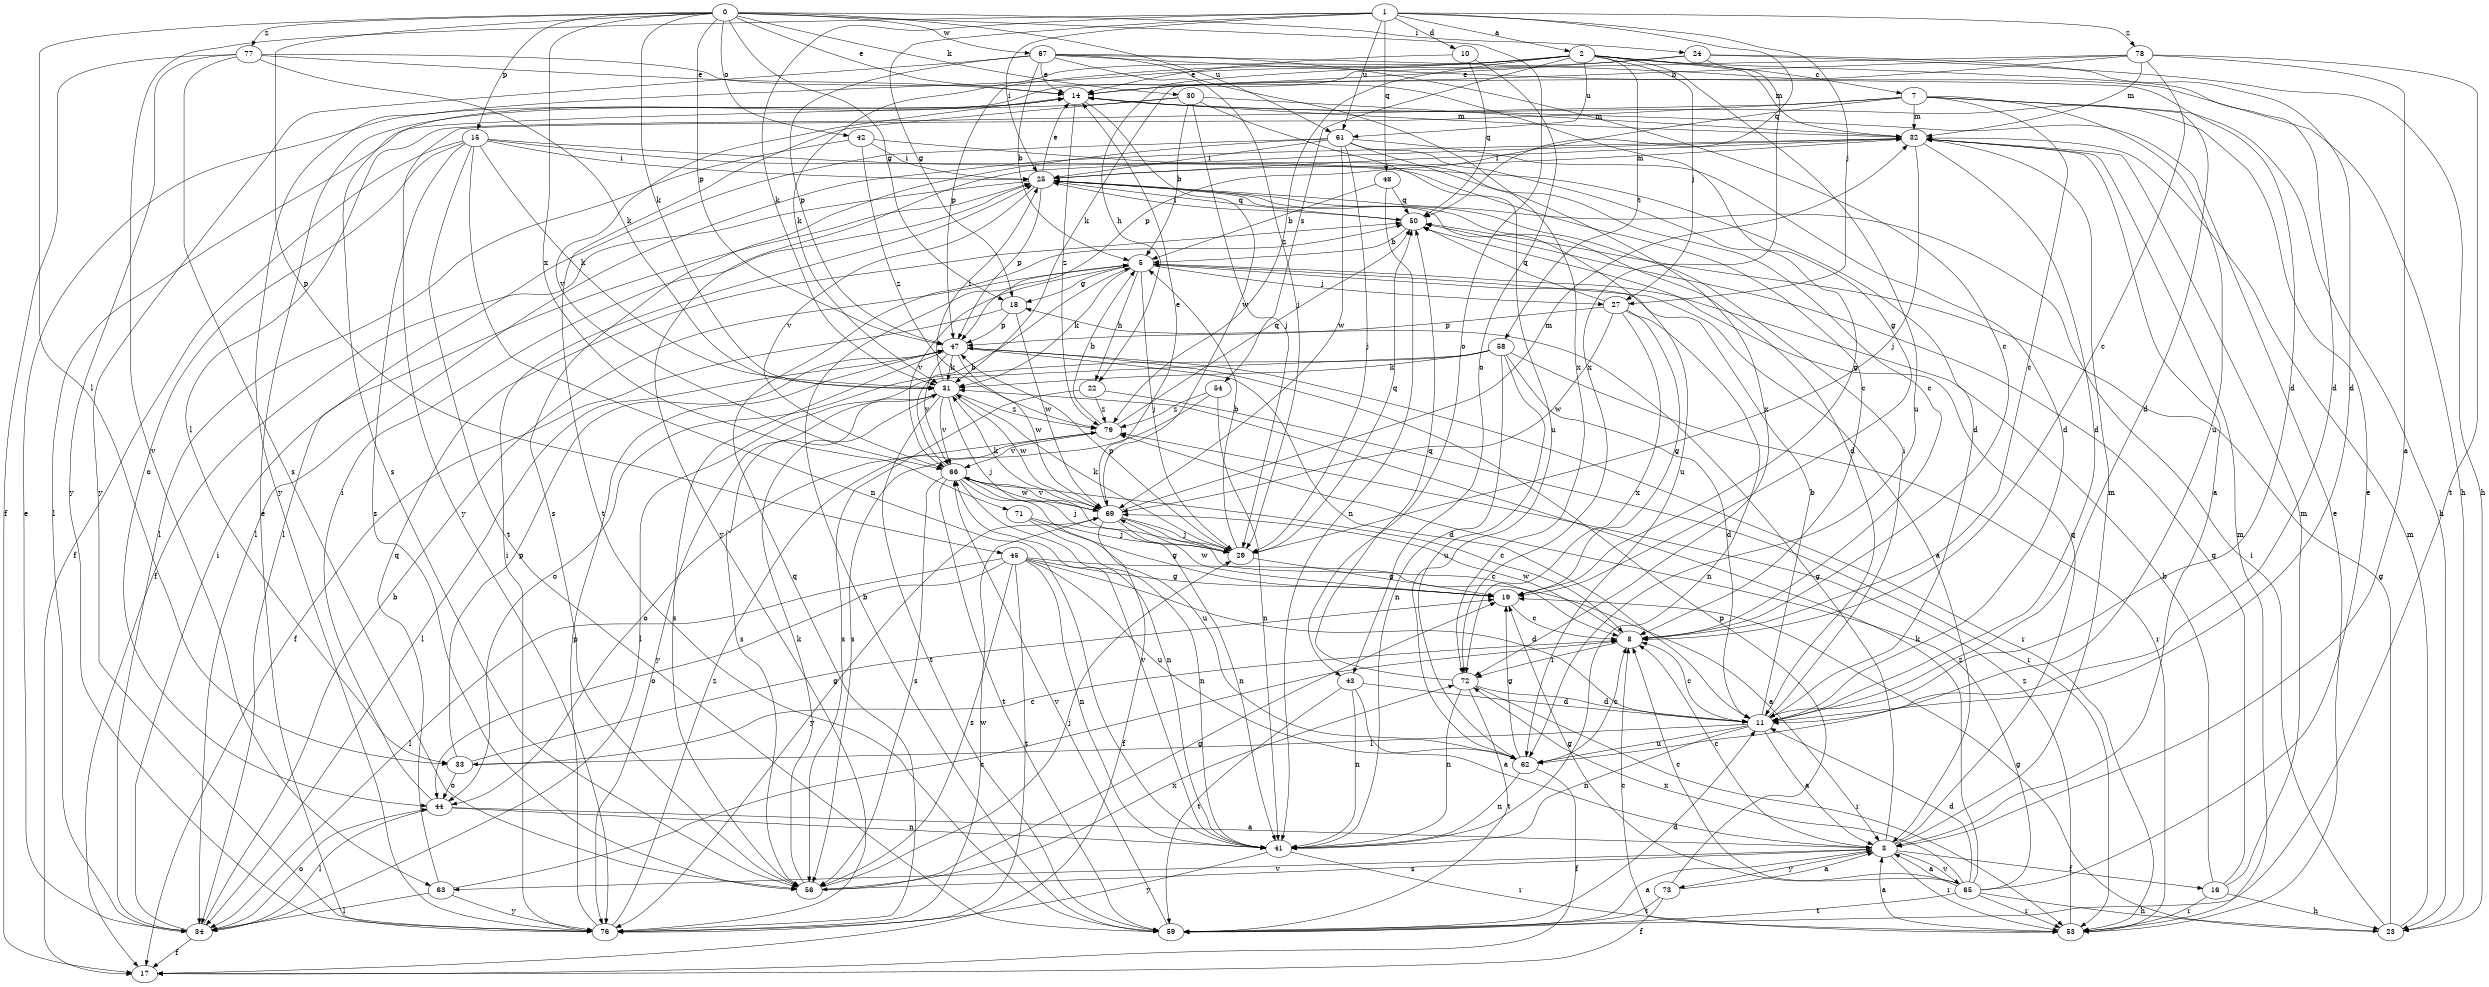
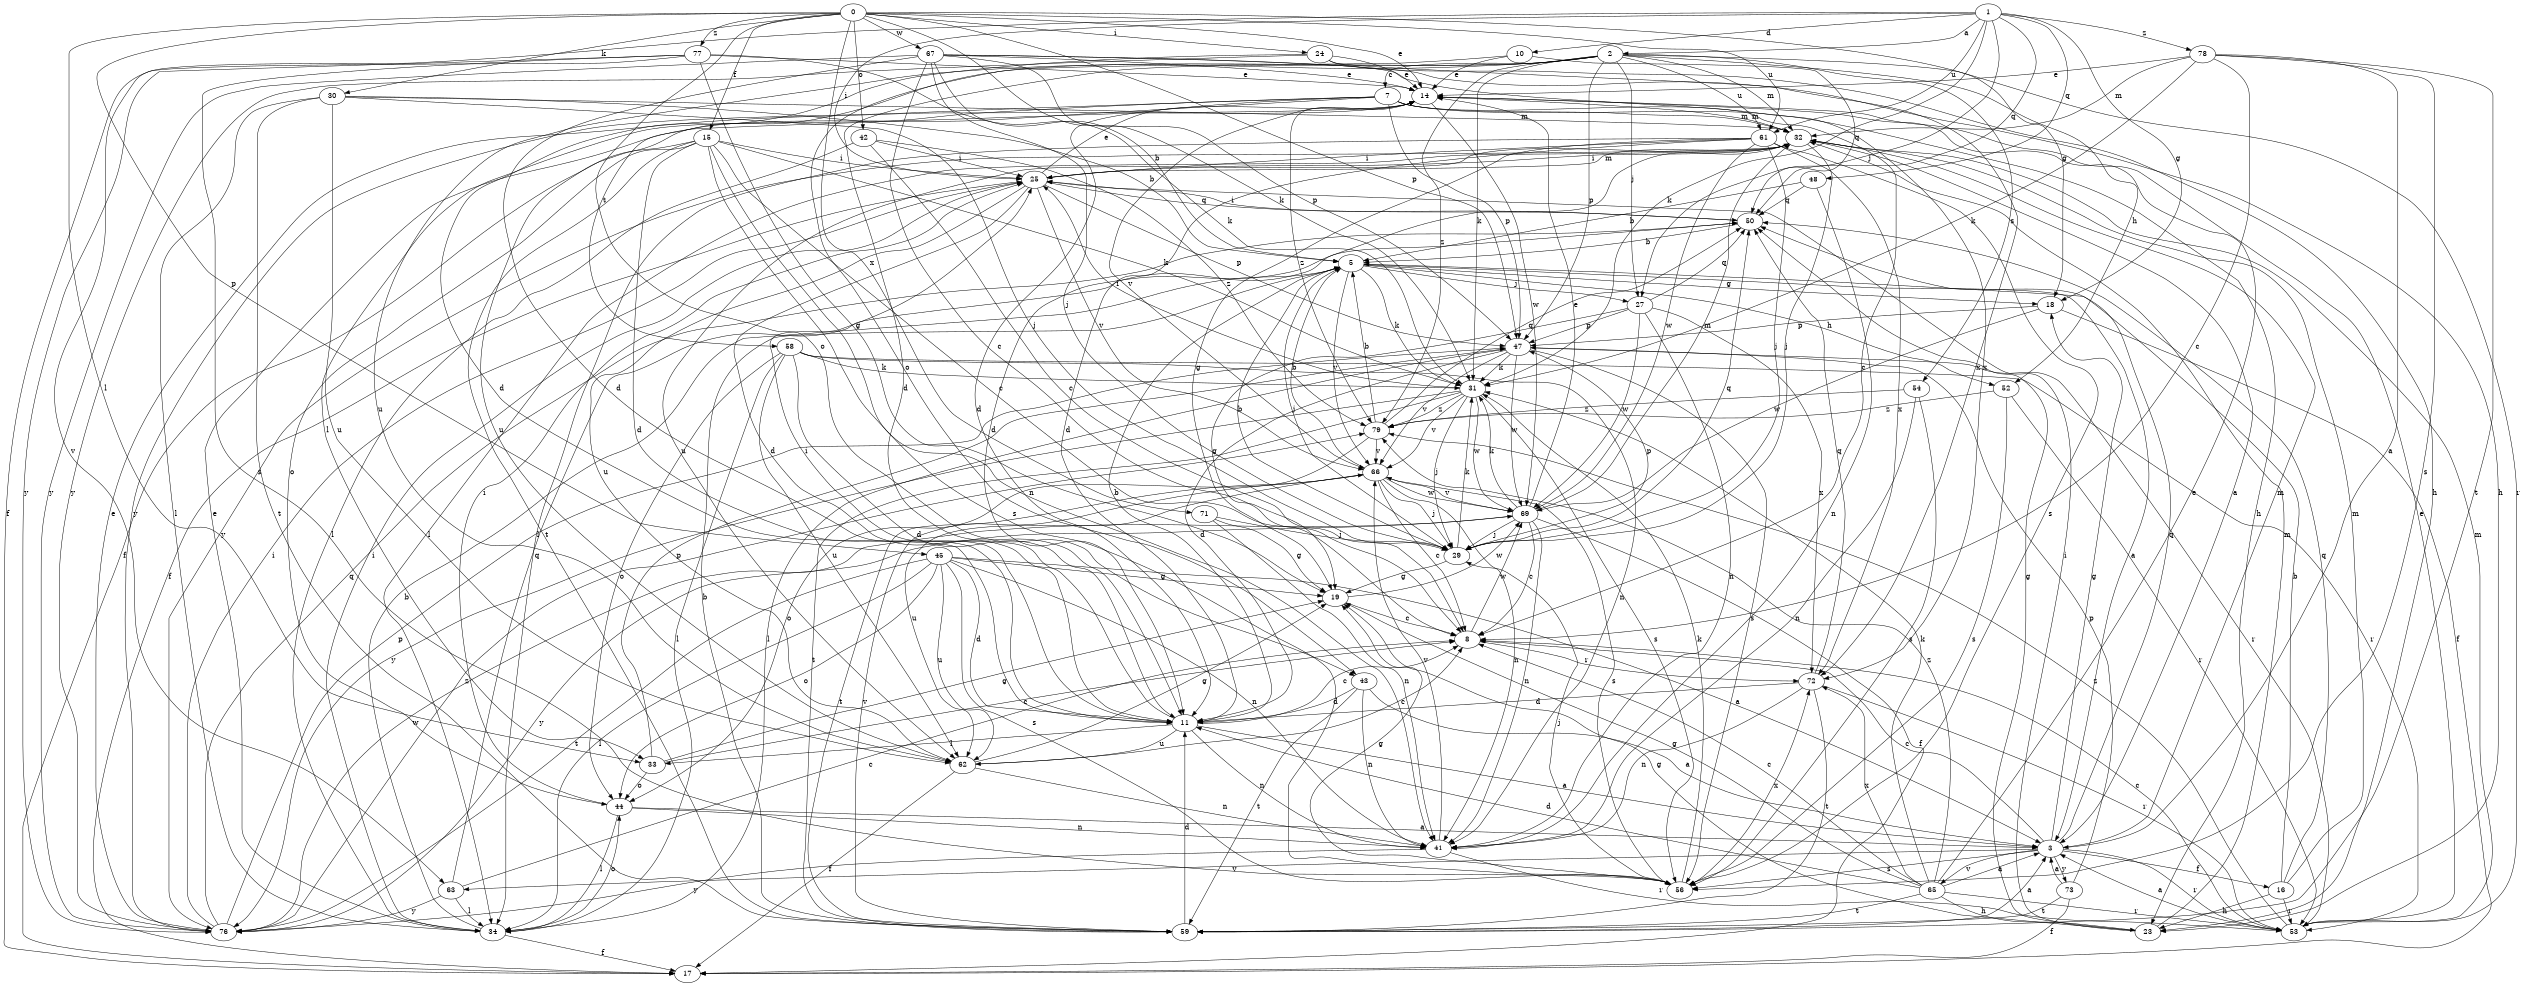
edge "0" -> "15": label "p" -> "f"
edge "78" -> "14": label "b" -> "e"
edge "32" -> "62": added, label "u"
edge "2" -> "53": added, label "r"
node "22": label "22" -> "52"
